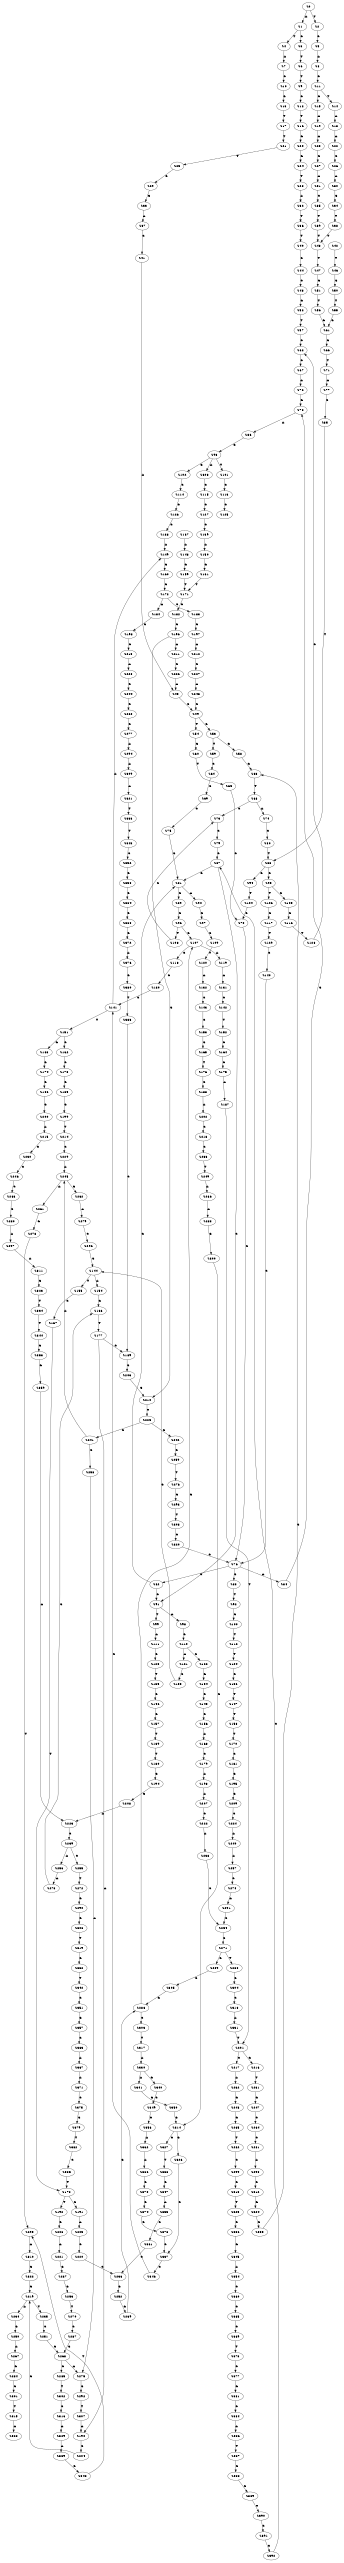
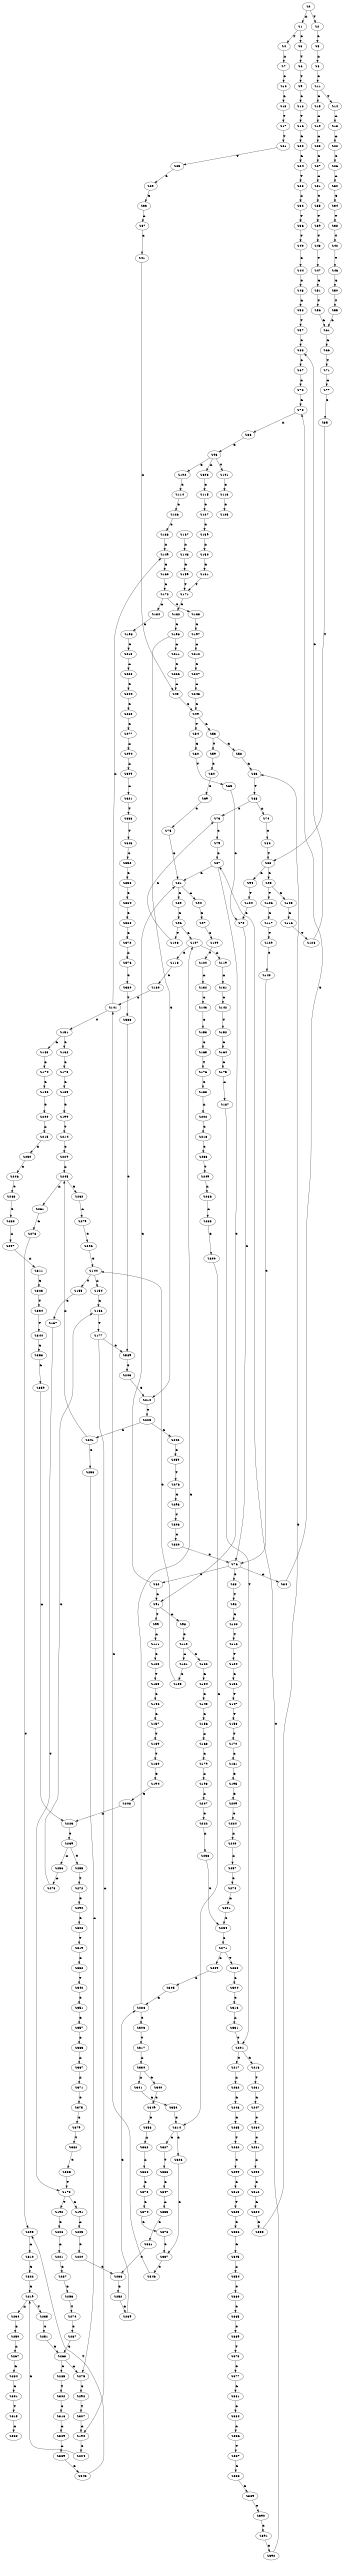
edge "S38" -> "S43": now "S38" -> "S42"
node "S189": label "S189" -> "S589"
